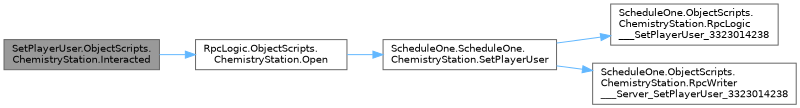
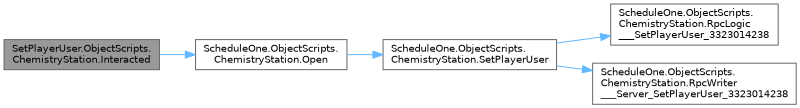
node "RpcLogic.ObjectScripts. ChemistryStation.Open": label "RpcLogic.ObjectScripts. ChemistryStation.Open" -> "ScheduleOne.ObjectScripts. ChemistryStation.Open"
node "ScheduleOne.ScheduleOne. ChemistryStation.SetPlayerUser": label "ScheduleOne.ScheduleOne. ChemistryStation.SetPlayerUser" -> "ScheduleOne.ObjectScripts. ChemistryStation.SetPlayerUser"
